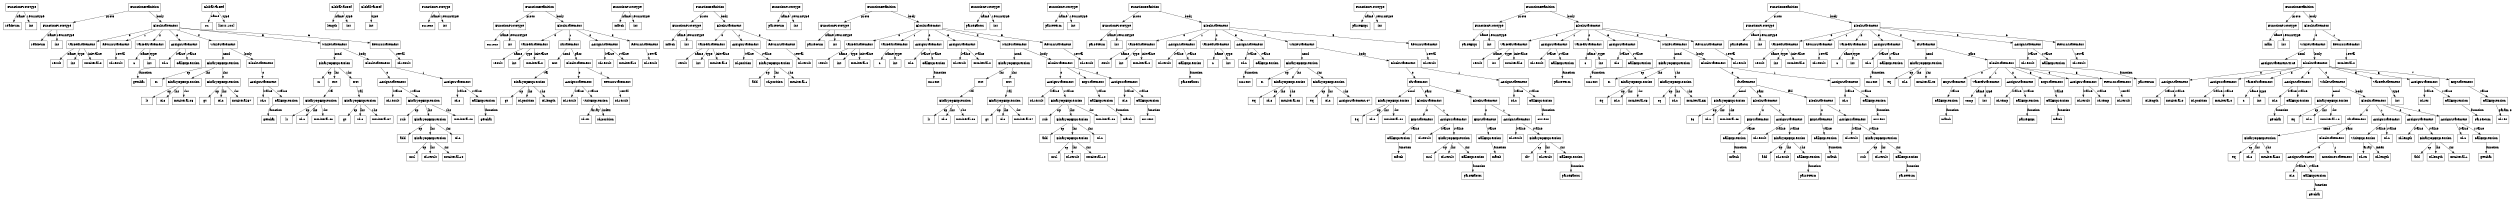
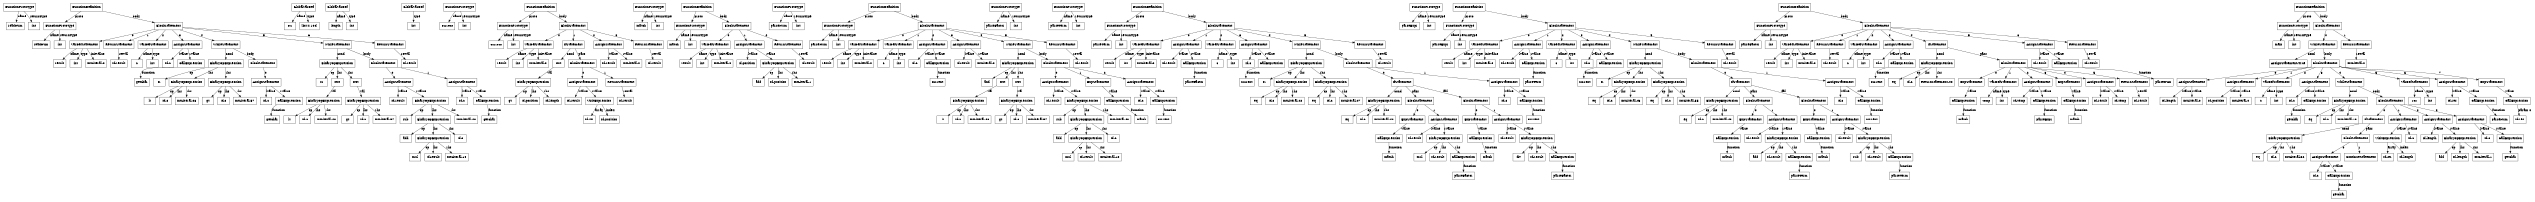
node "and": added
node "IntLiteral:40": label "IntLiteral:40" -> "ReturnStatement:40"
node "AssignStatement:47": label "AssignStatement:47" -> "IntLiteral:47"
node "res": added
